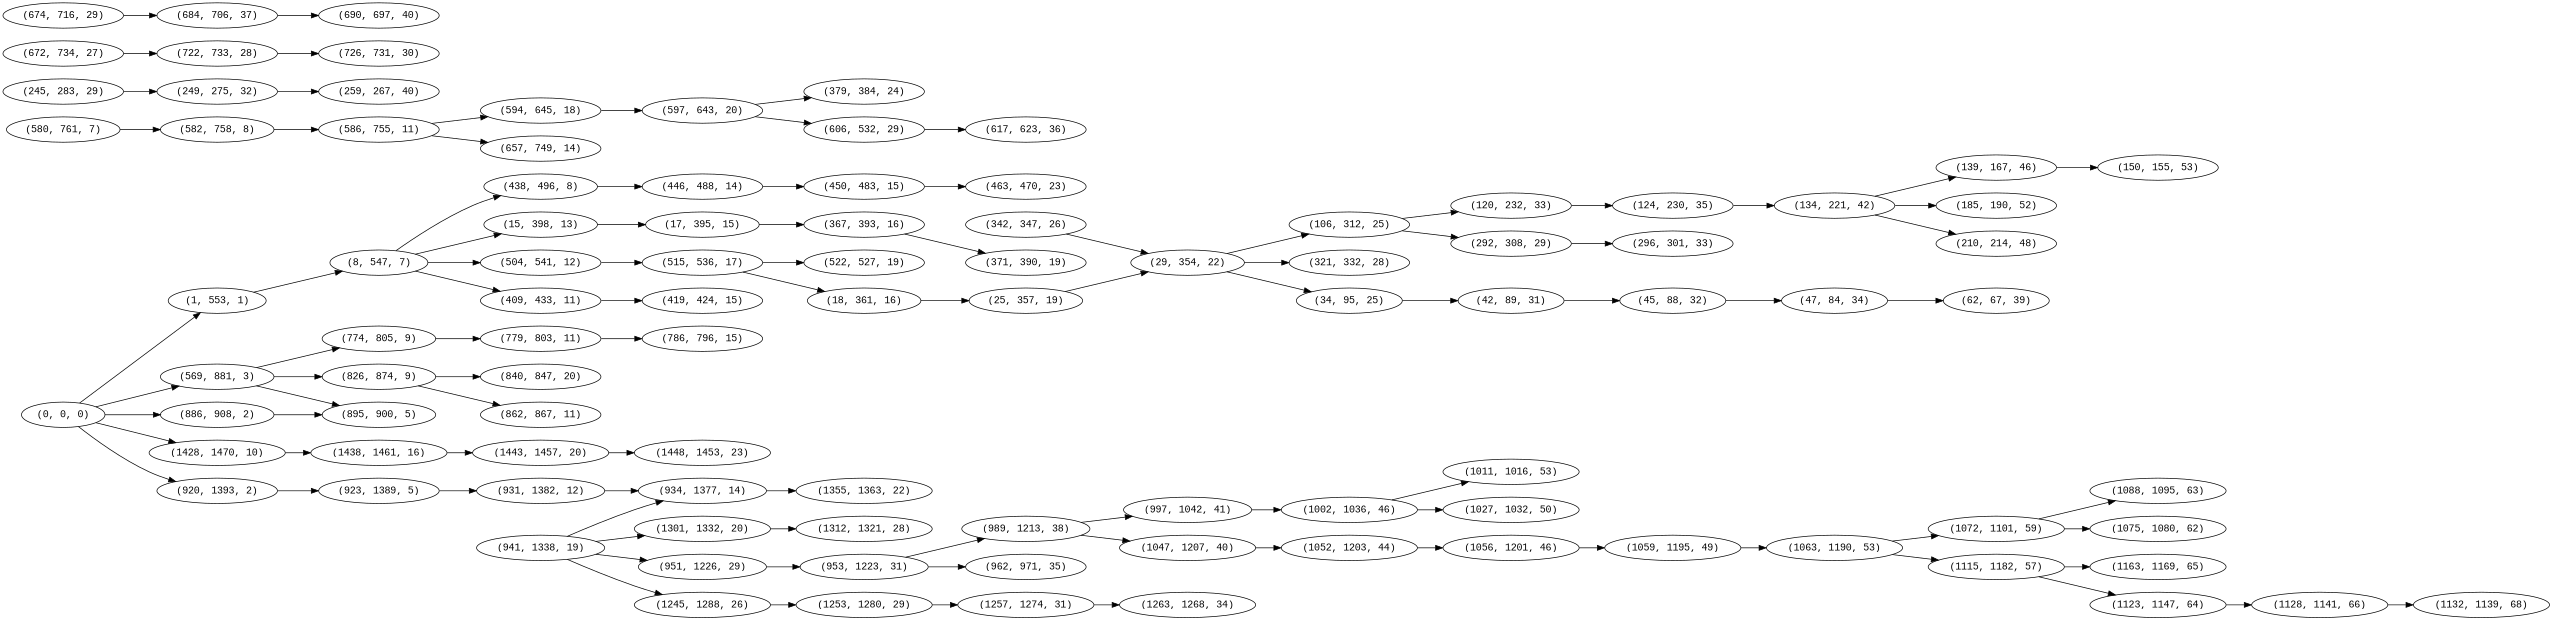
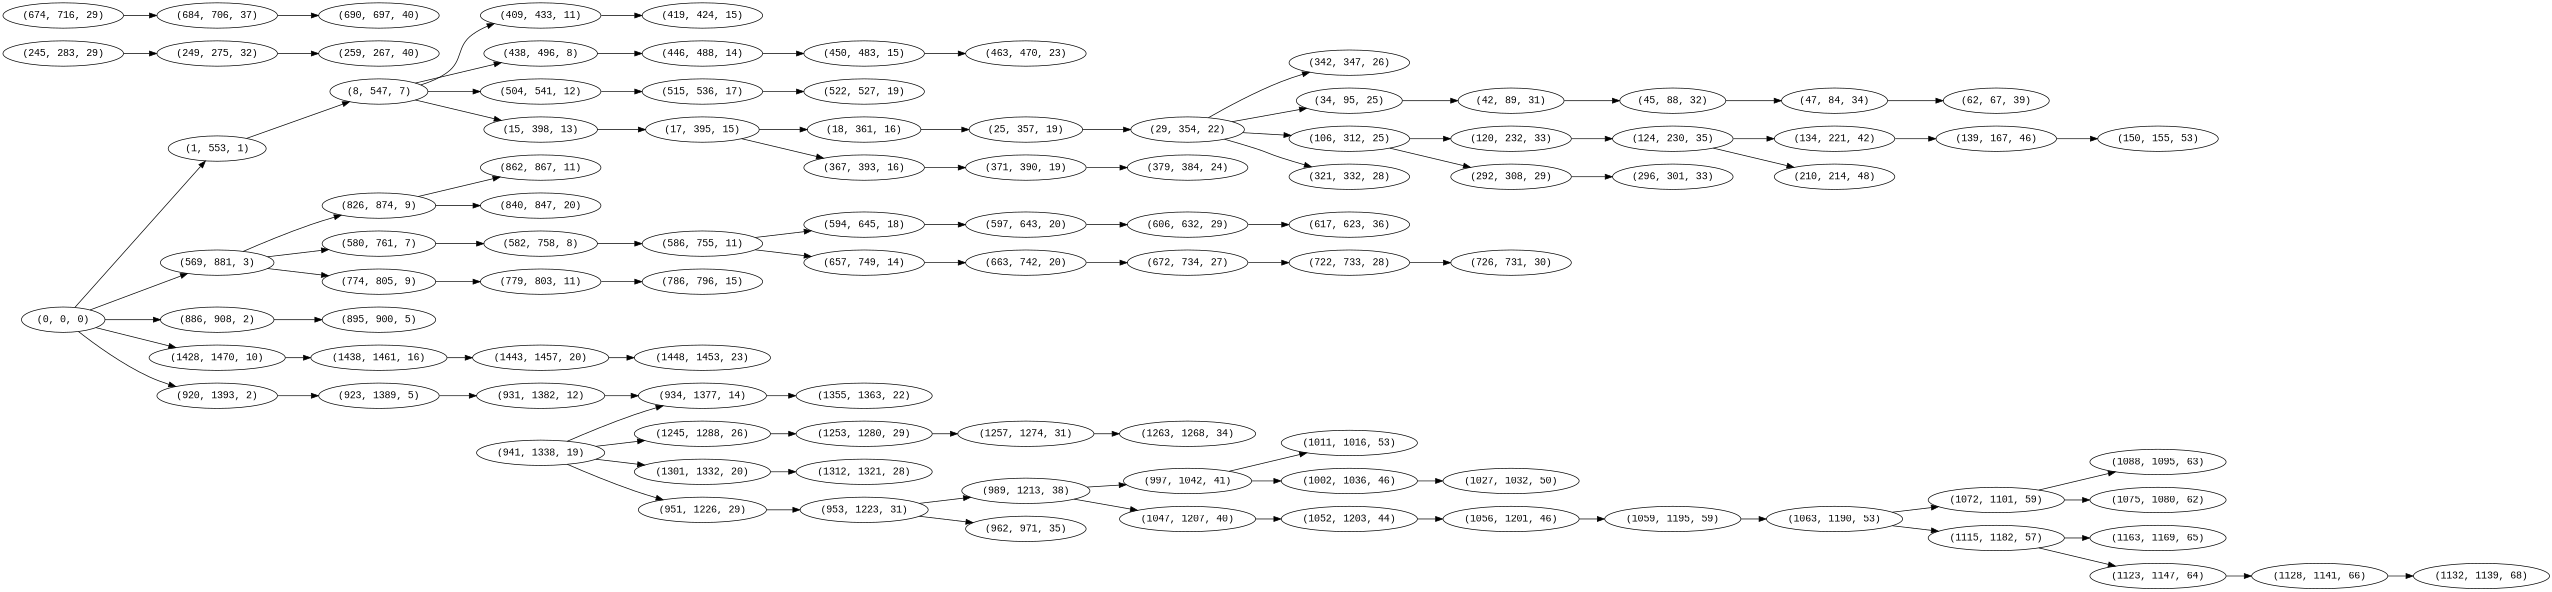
edge "(597, 643, 20)" -> "(379, 384, 24)": now "(371, 390, 19)" -> "(379, 384, 24)"
node "(606, 532, 29)": label "(606, 532, 29)" -> "(606, 632, 29)"
node "(185, 190, 52)": removed
edge "(134, 221, 42)" -> "(210, 214, 48)": now "(124, 230, 35)" -> "(210, 214, 48)"
edge "(342, 347, 26)" -> "(29, 354, 22)": reversed
node "(663, 742, 20)": added
edge "(515, 536, 17)" -> "(18, 361, 16)": now "(17, 395, 15)" -> "(18, 361, 16)"
edge "(569, 881, 3)" -> "(895, 900, 5)": now "(569, 881, 3)" -> "(580, 761, 7)"
edge "(1002, 1036, 46)" -> "(1011, 1016, 53)": now "(997, 1042, 41)" -> "(1011, 1016, 53)"
node "(1059, 1195, 49)": label "(1059, 1195, 49)" -> "(1059, 1195, 59)"
